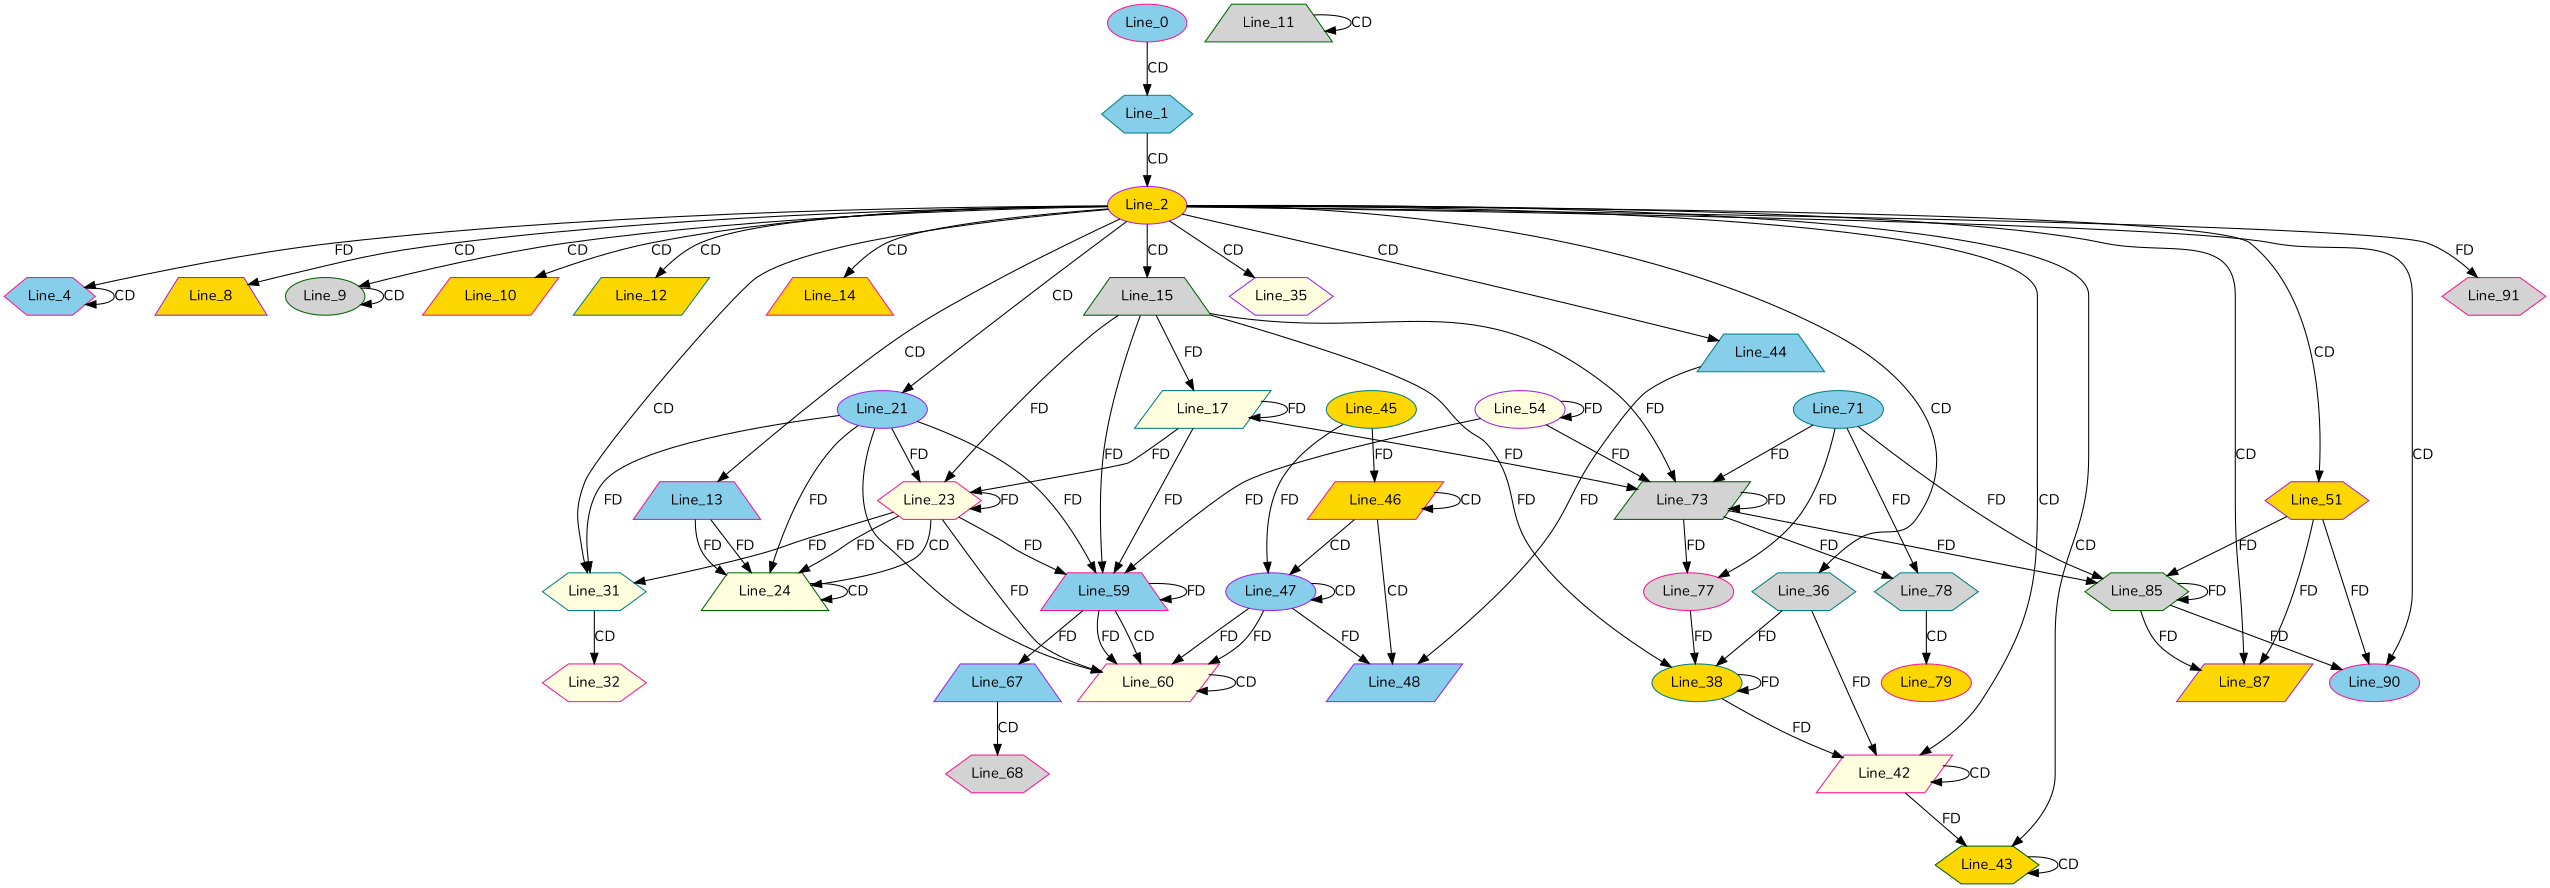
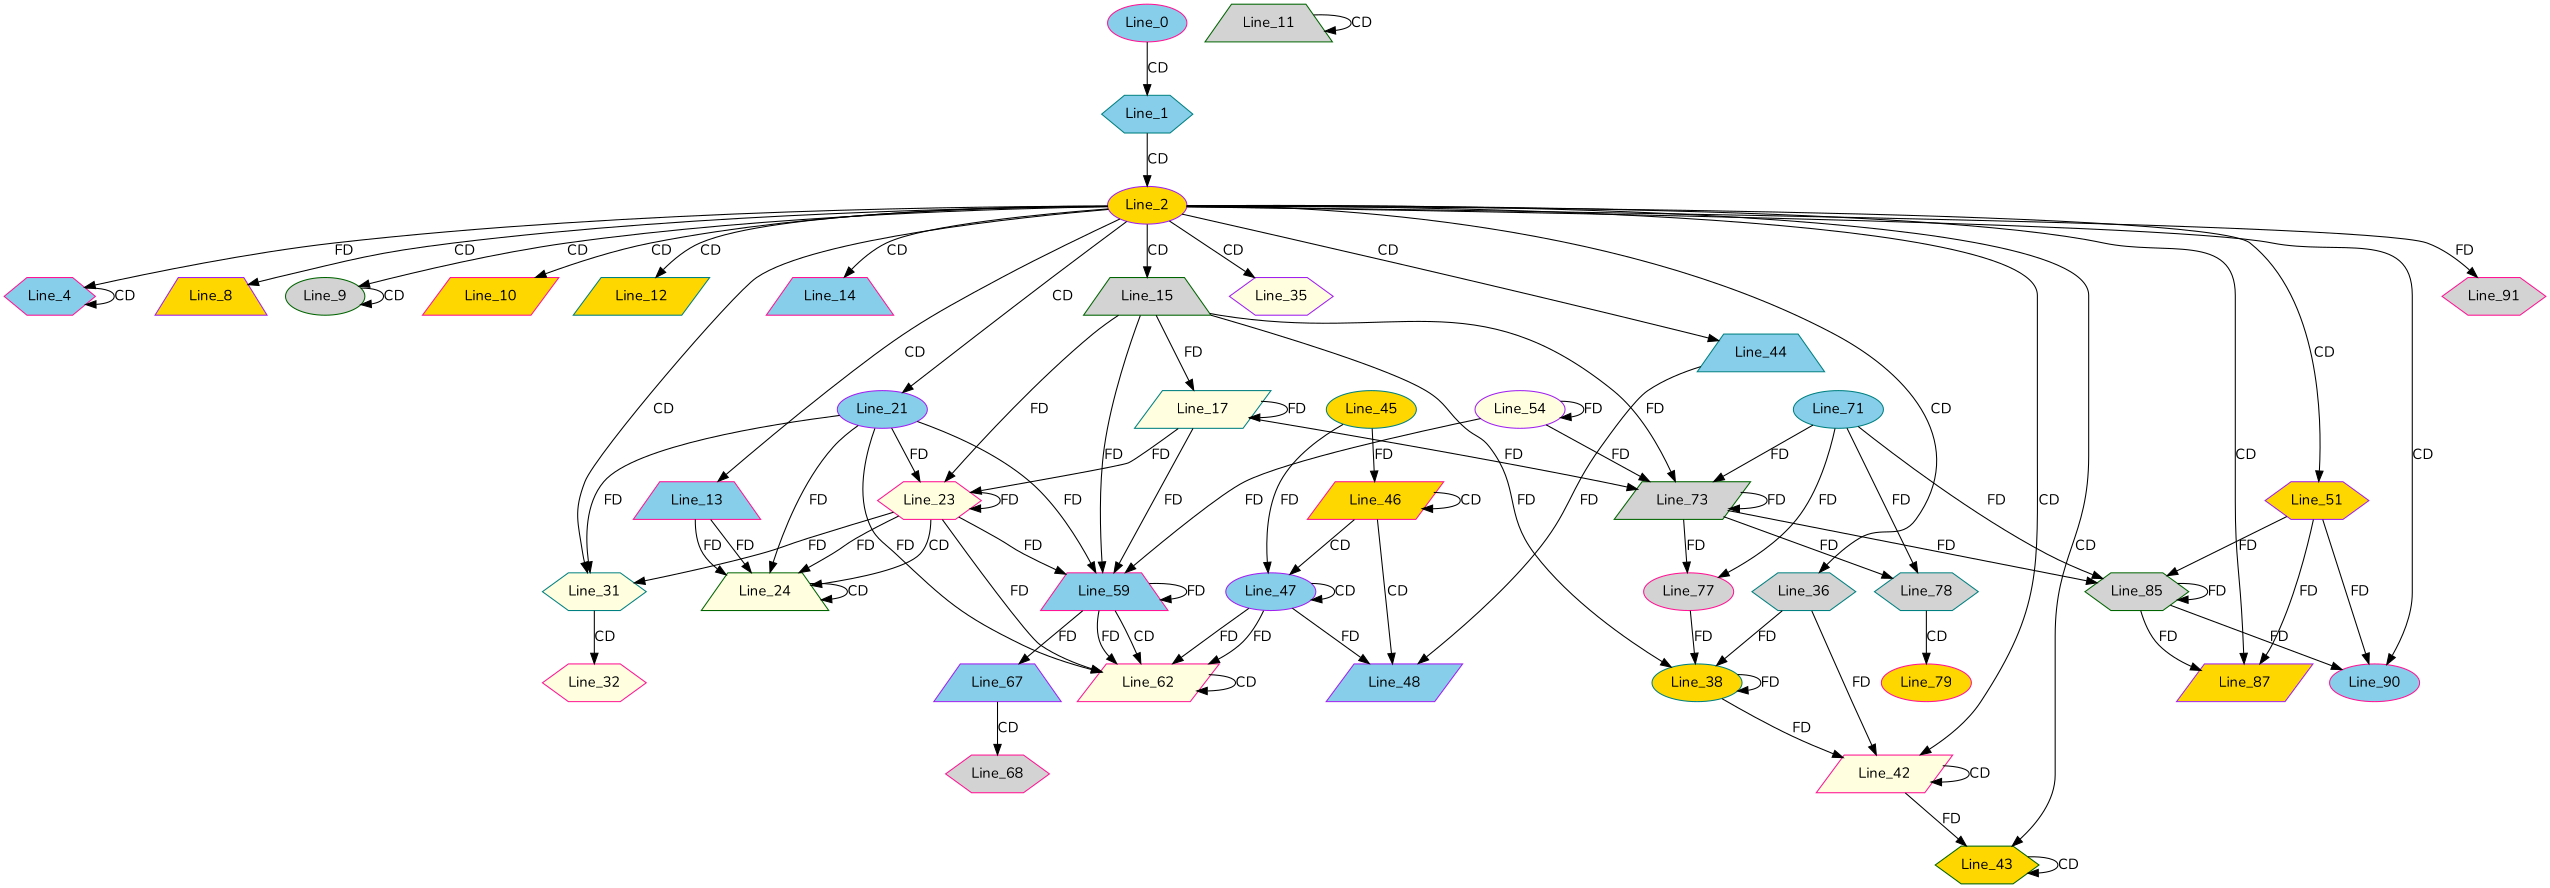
node "Line_14": fillcolor gold -> skyblue
node "Line_60": label "Line_60" -> "Line_62"
